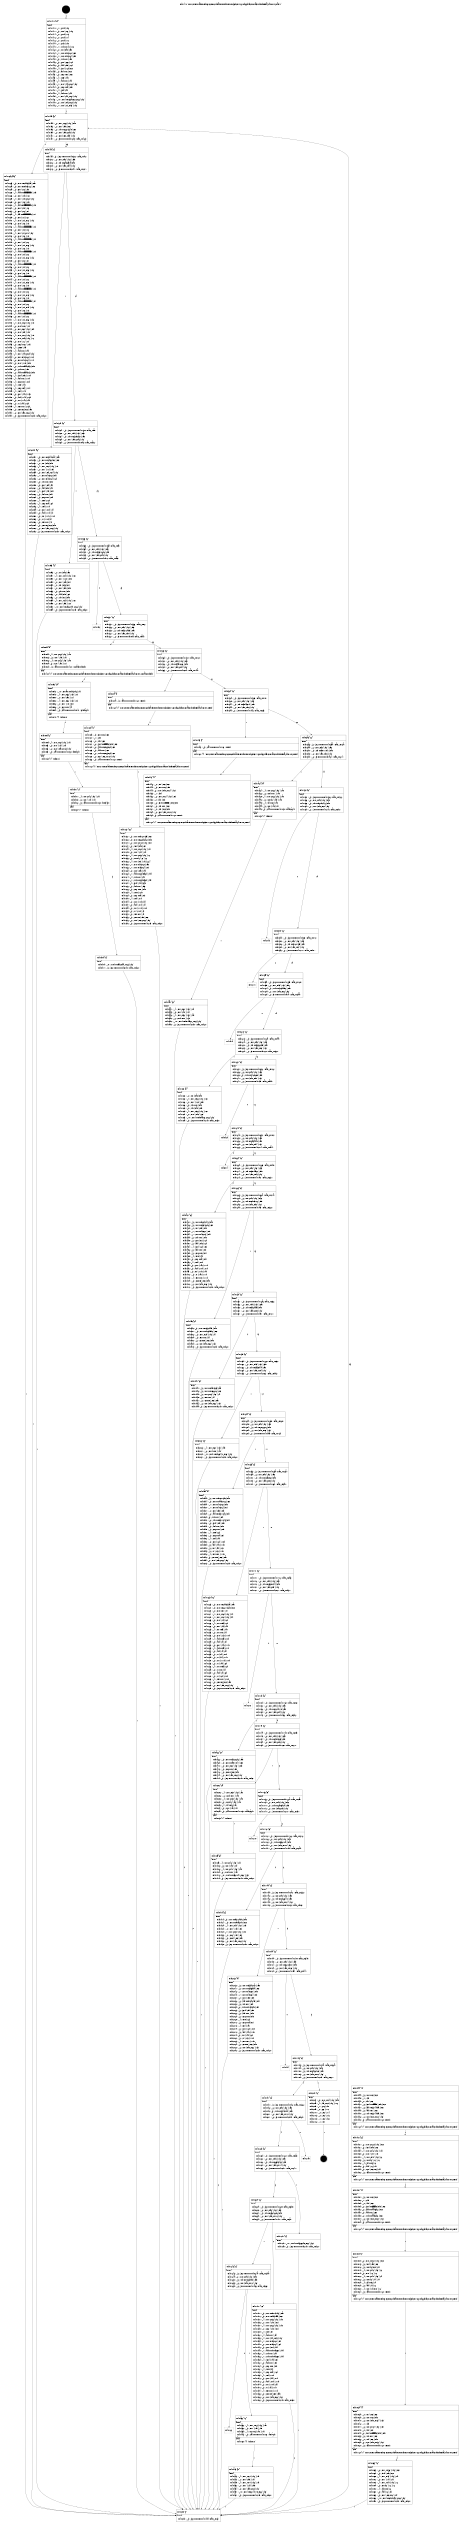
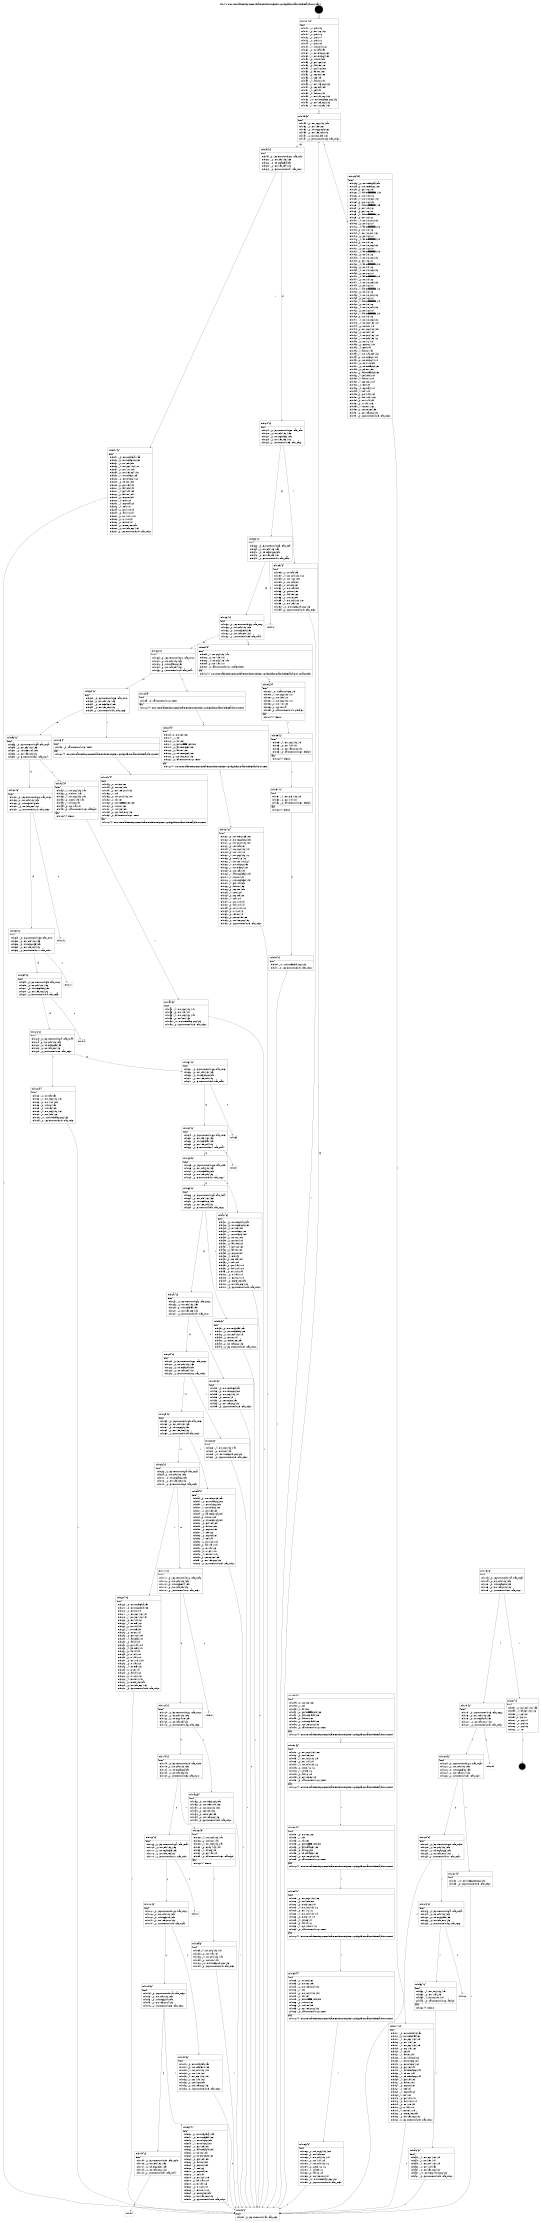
edge "0x4017b9 [28]" -> "0x4017d5 [28]": removed, label "5"
